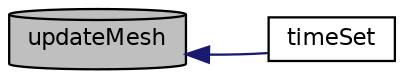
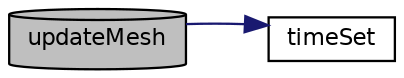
edge "timeSet" -> "updateMesh": reversed
